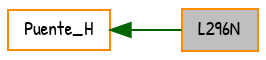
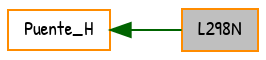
node "L296N": label "L296N" -> "L298N"
